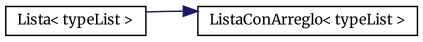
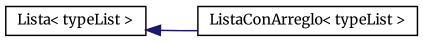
edge "Lista< typeList >" -> "ListaConArreglo< typeList >": reversed
